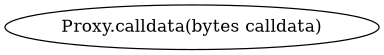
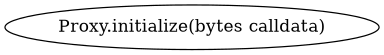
node "Proxy.calldata(bytes calldata)": label "Proxy.calldata(bytes calldata)" -> "Proxy.initialize(bytes calldata)"
